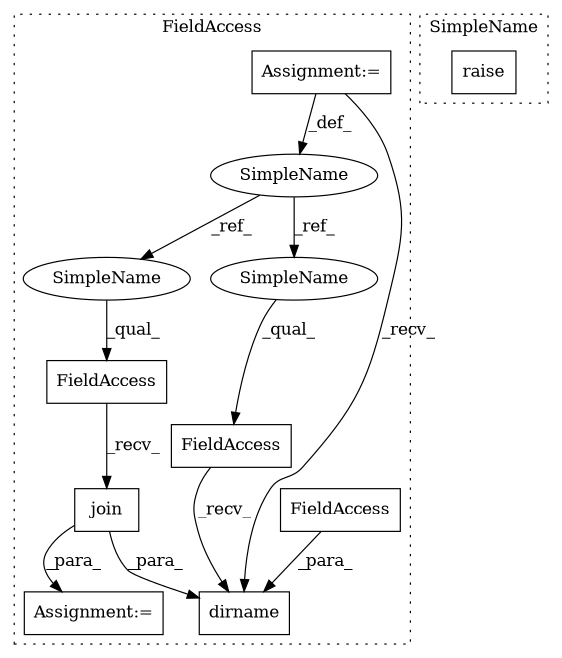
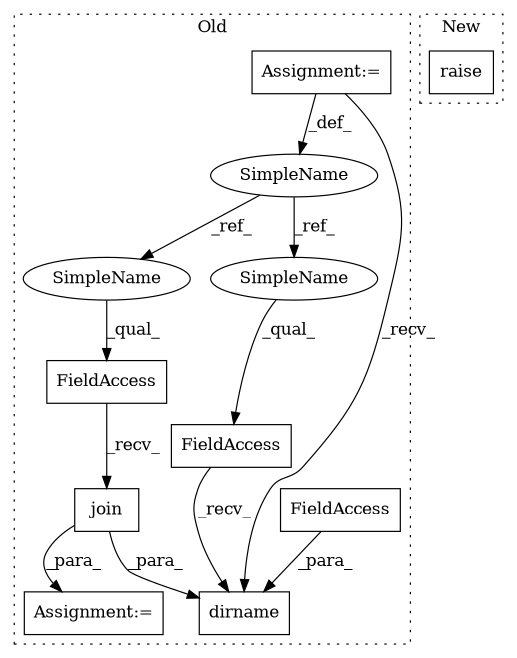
cluster "FieldAccess": label "FieldAccess" -> "Old"
cluster "SimpleName": label "SimpleName" -> "New"
